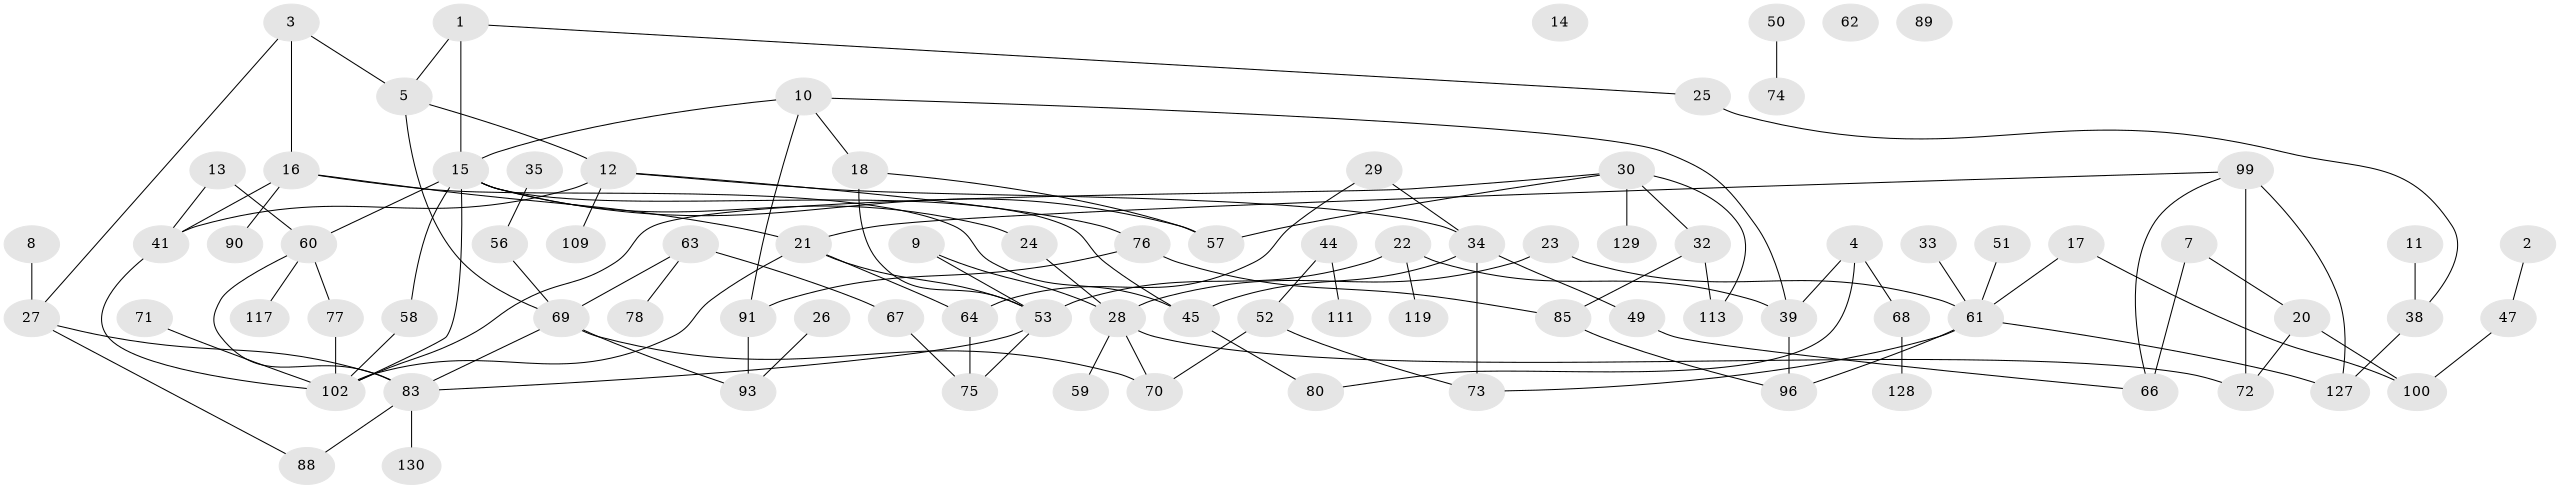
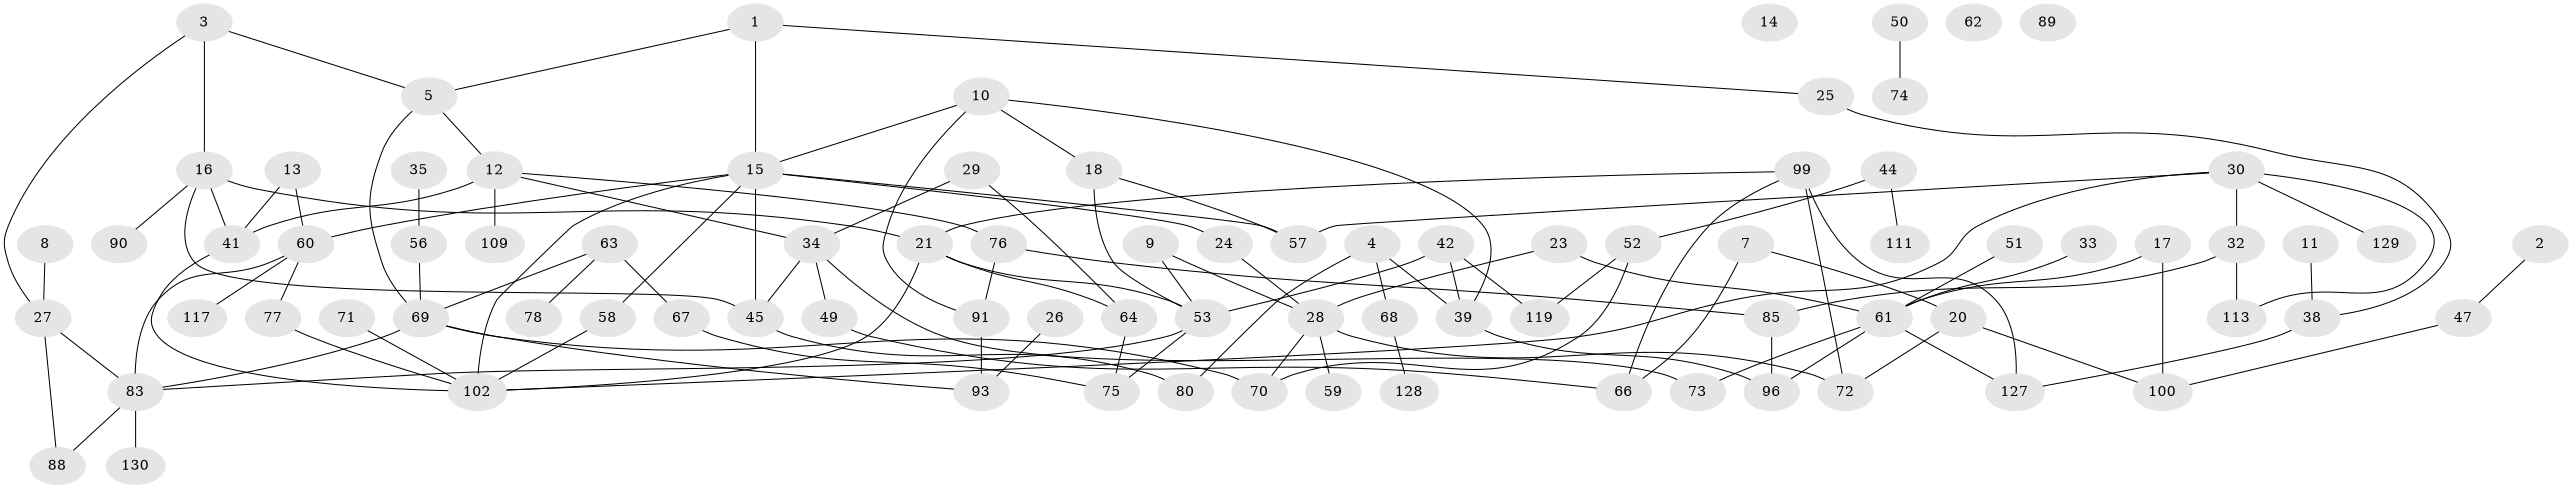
node "22": label "22" -> "42"
edge "52" -- "73": now "52" -- "119"
